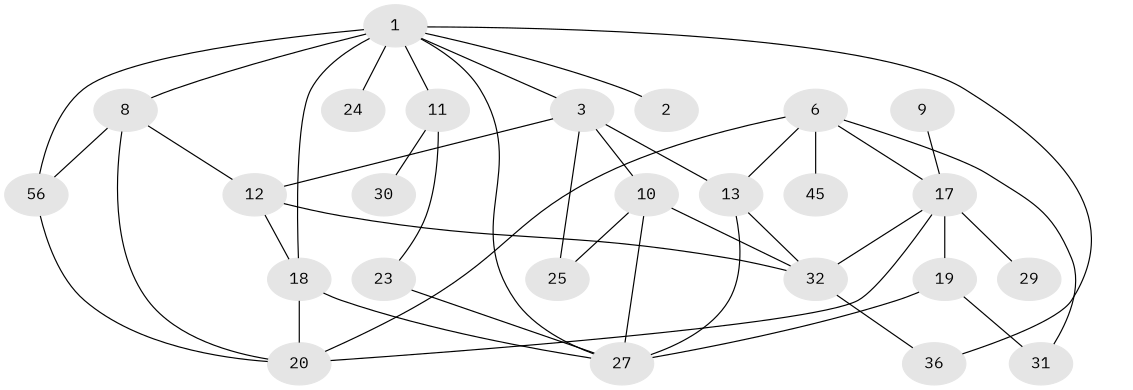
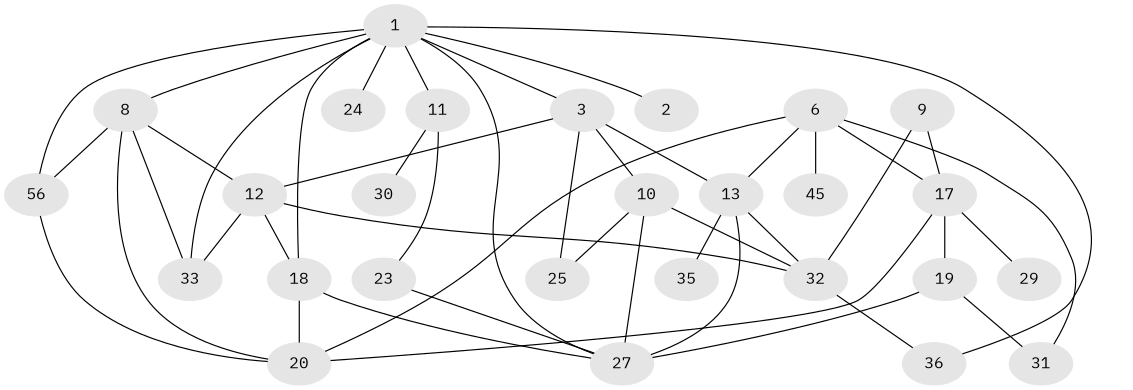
edge "17" -- "32": now "9" -- "32"
node "33": added
node "35": added
